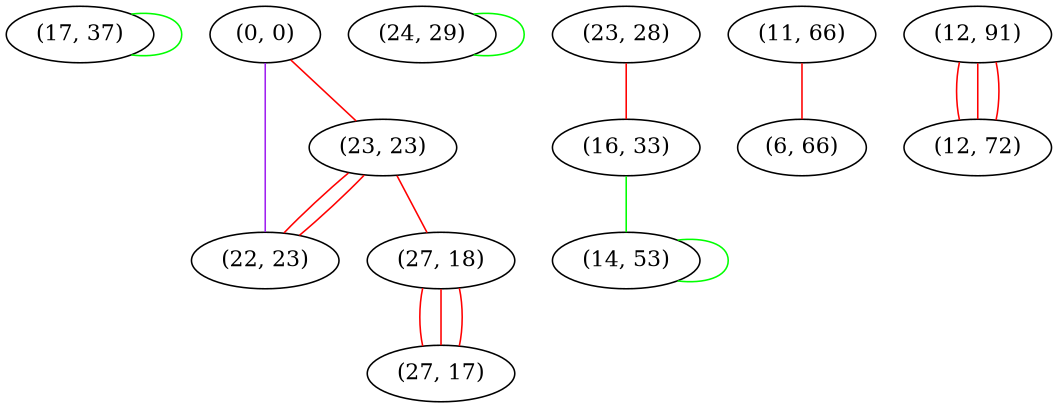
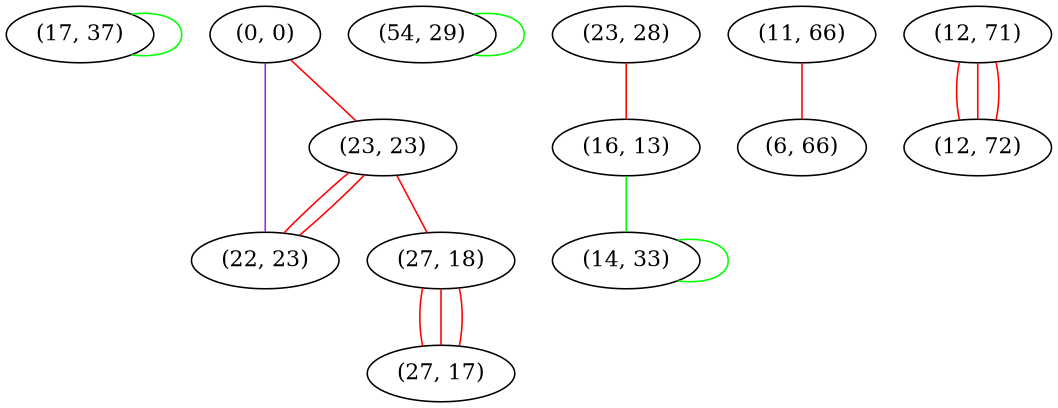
node "(24, 29)": label "(24, 29)" -> "(54, 29)"
node "(12, 91)": label "(12, 91)" -> "(12, 71)"
node "(16, 33)": label "(16, 33)" -> "(16, 13)"
node "(14, 53)": label "(14, 53)" -> "(14, 33)"
